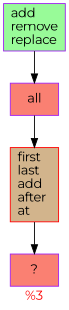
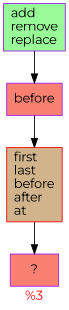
node "all": label "all" -> "before"
node "first last add after at": label "first last add after at" -> "first last before after at"
